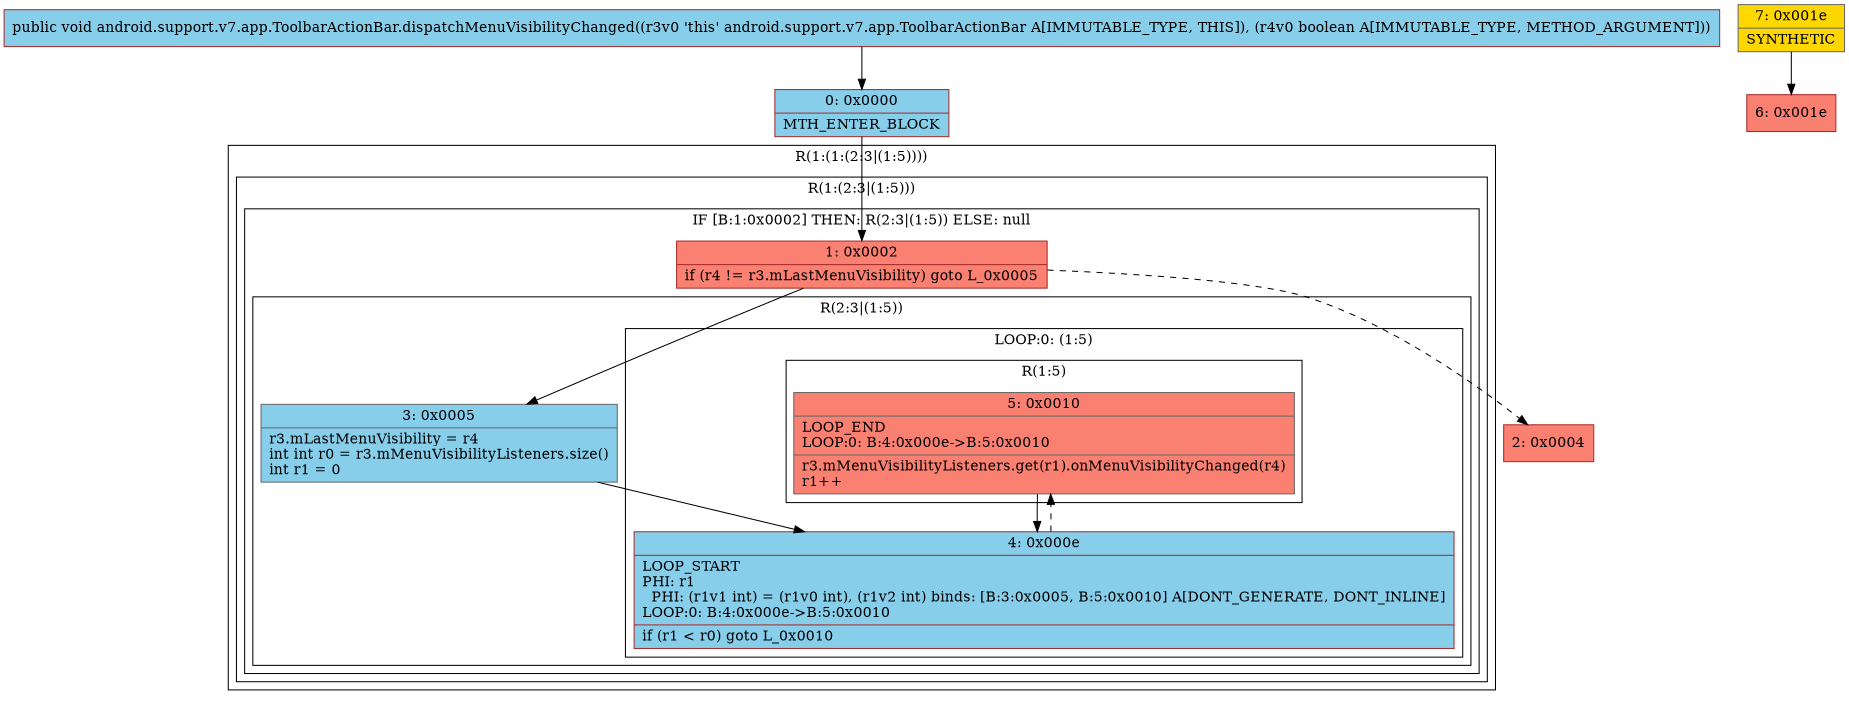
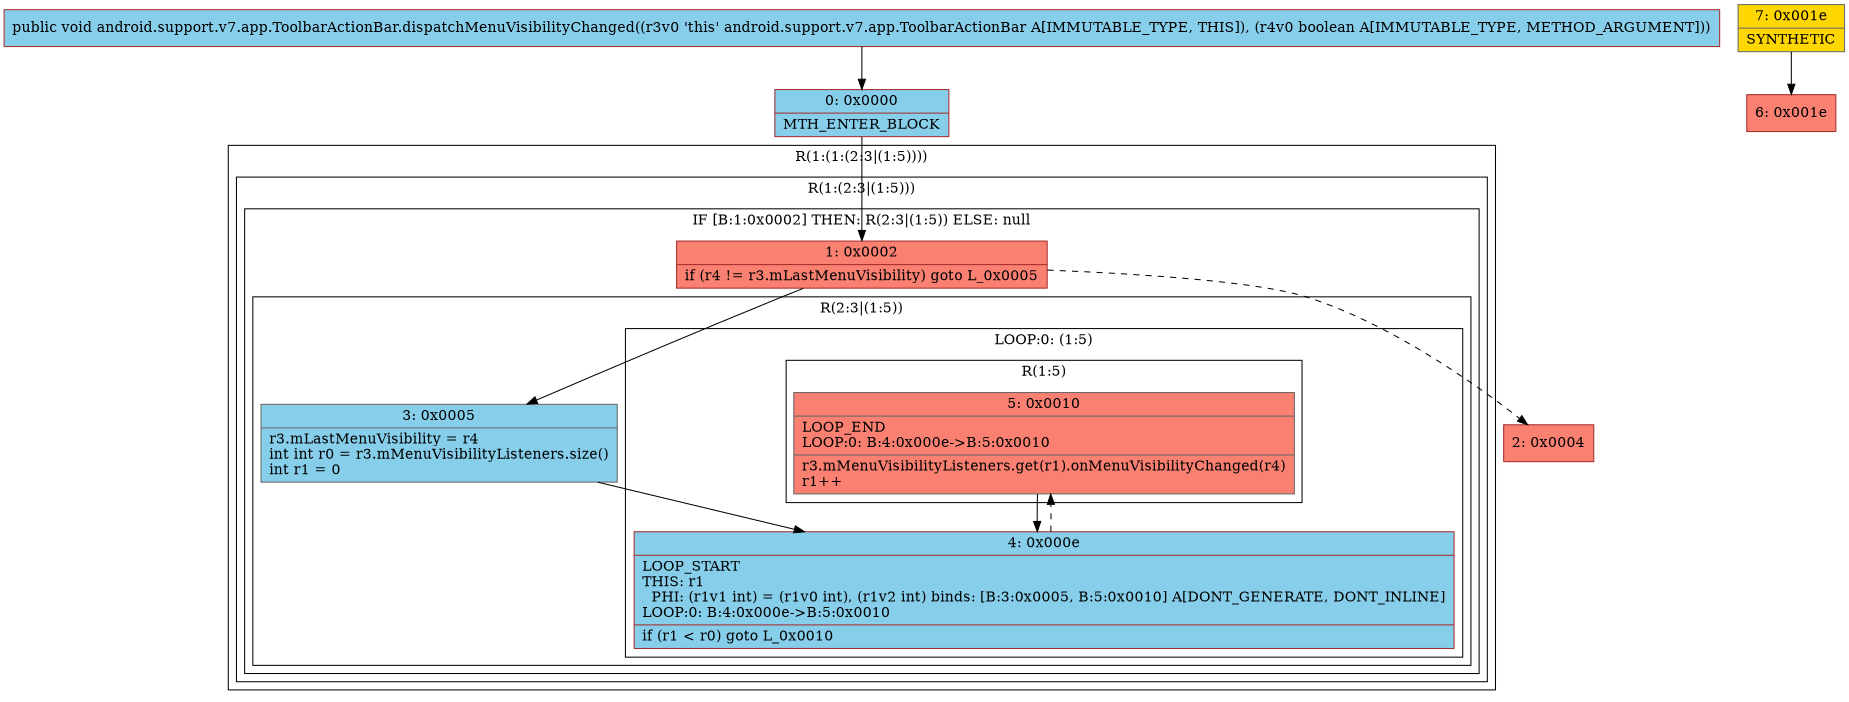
node "4: 0x000e": text "PHI: r1" -> "THIS: r1"
